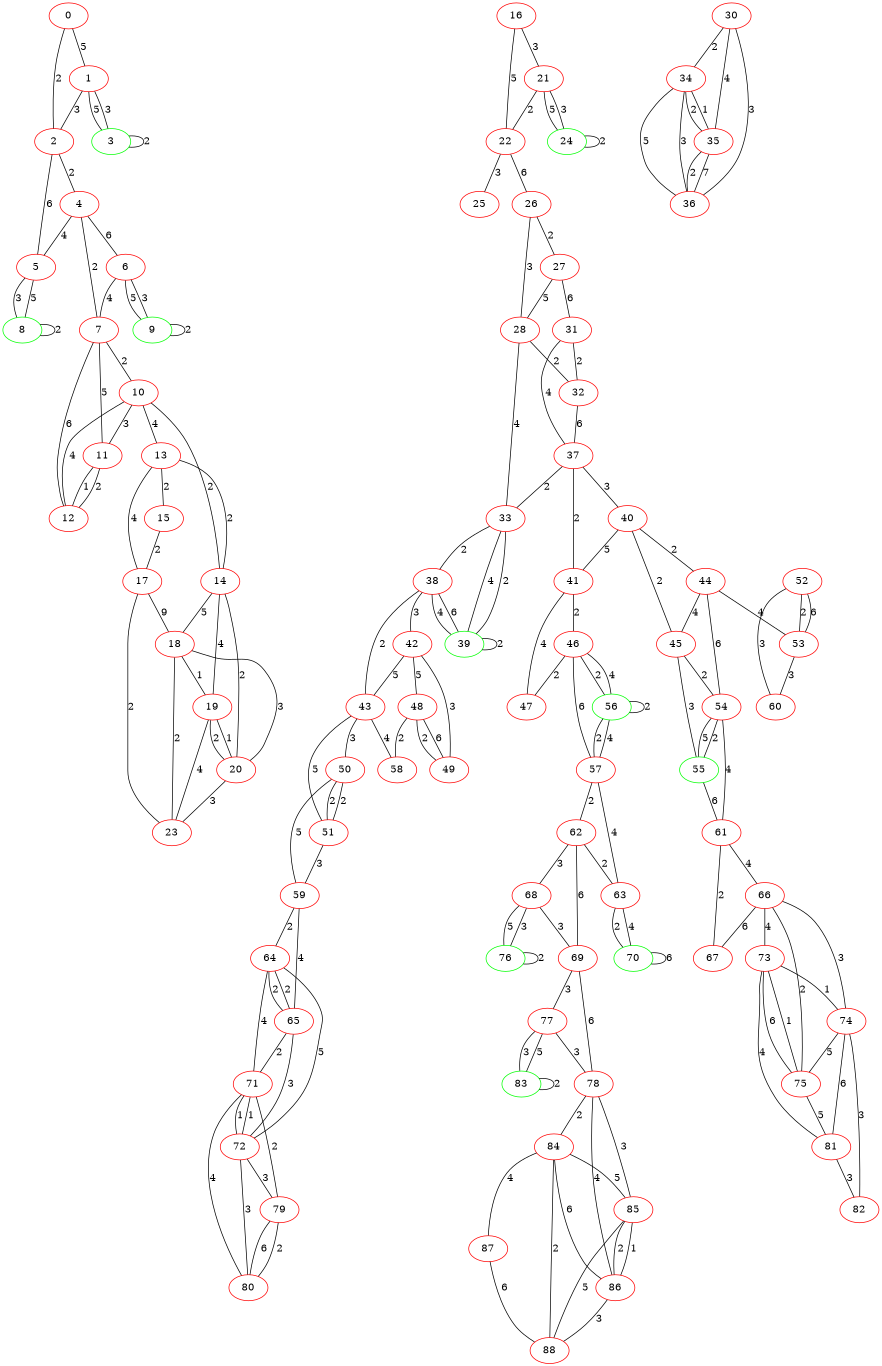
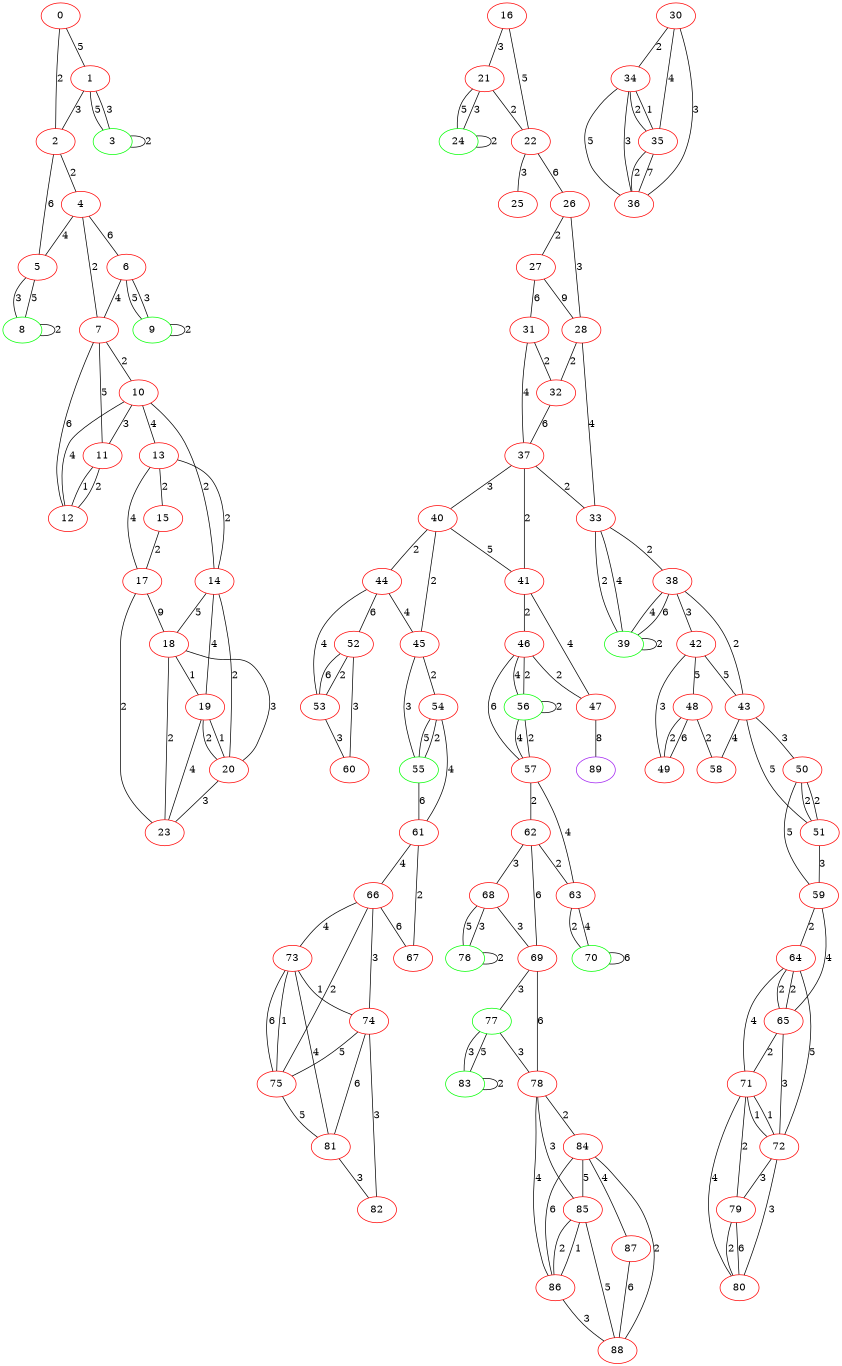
edge "27" -- "28": label "5" -> "9"
edge "44" -- "54": now "44" -- "52"
node "89": added
node "77": color red -> green
